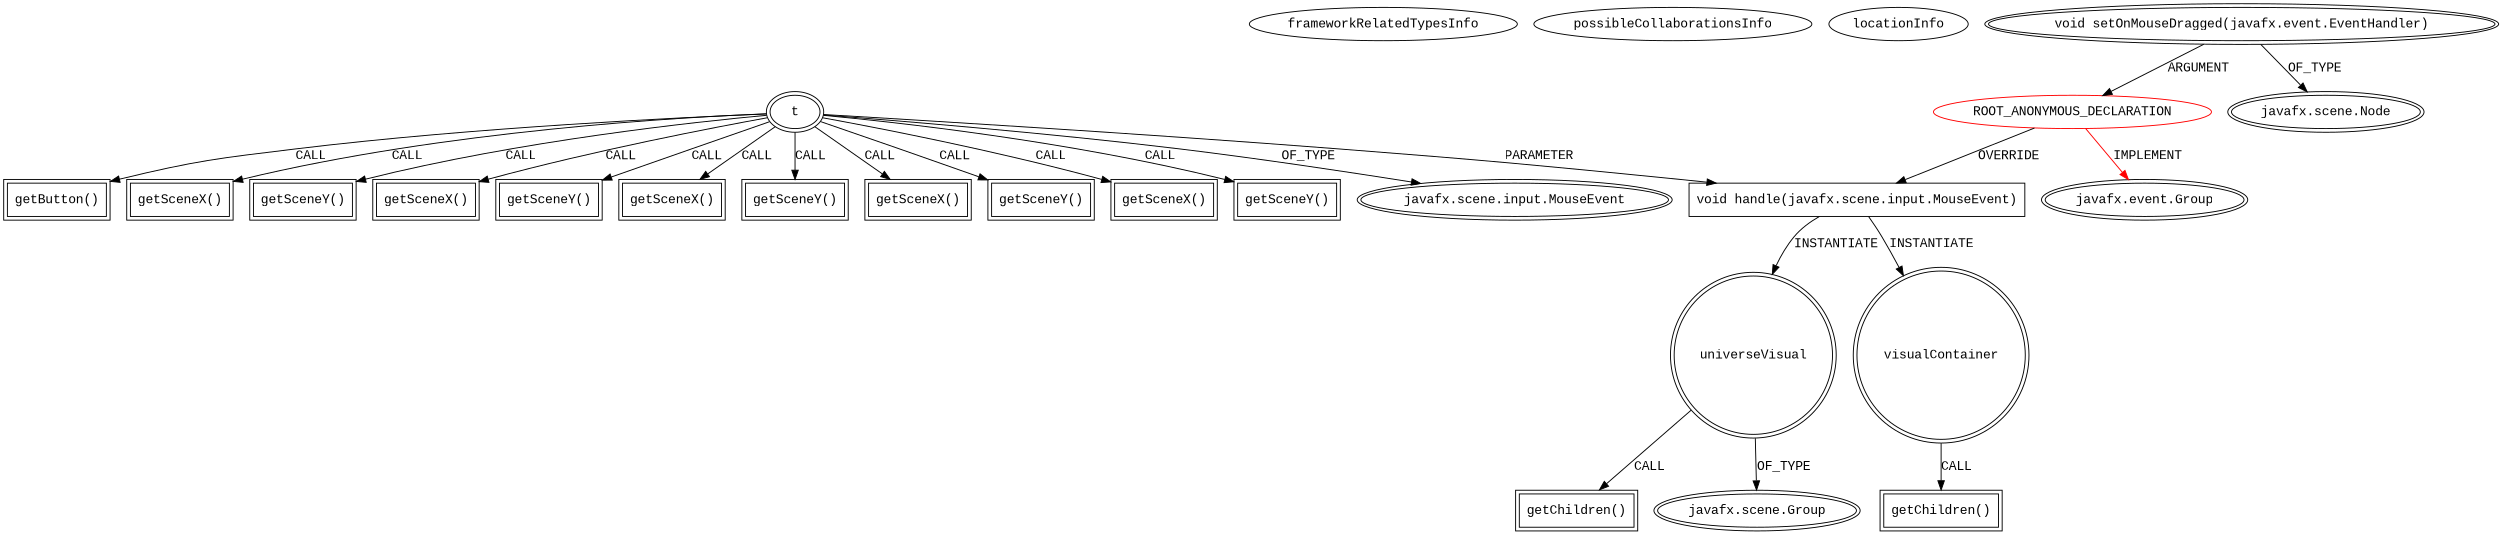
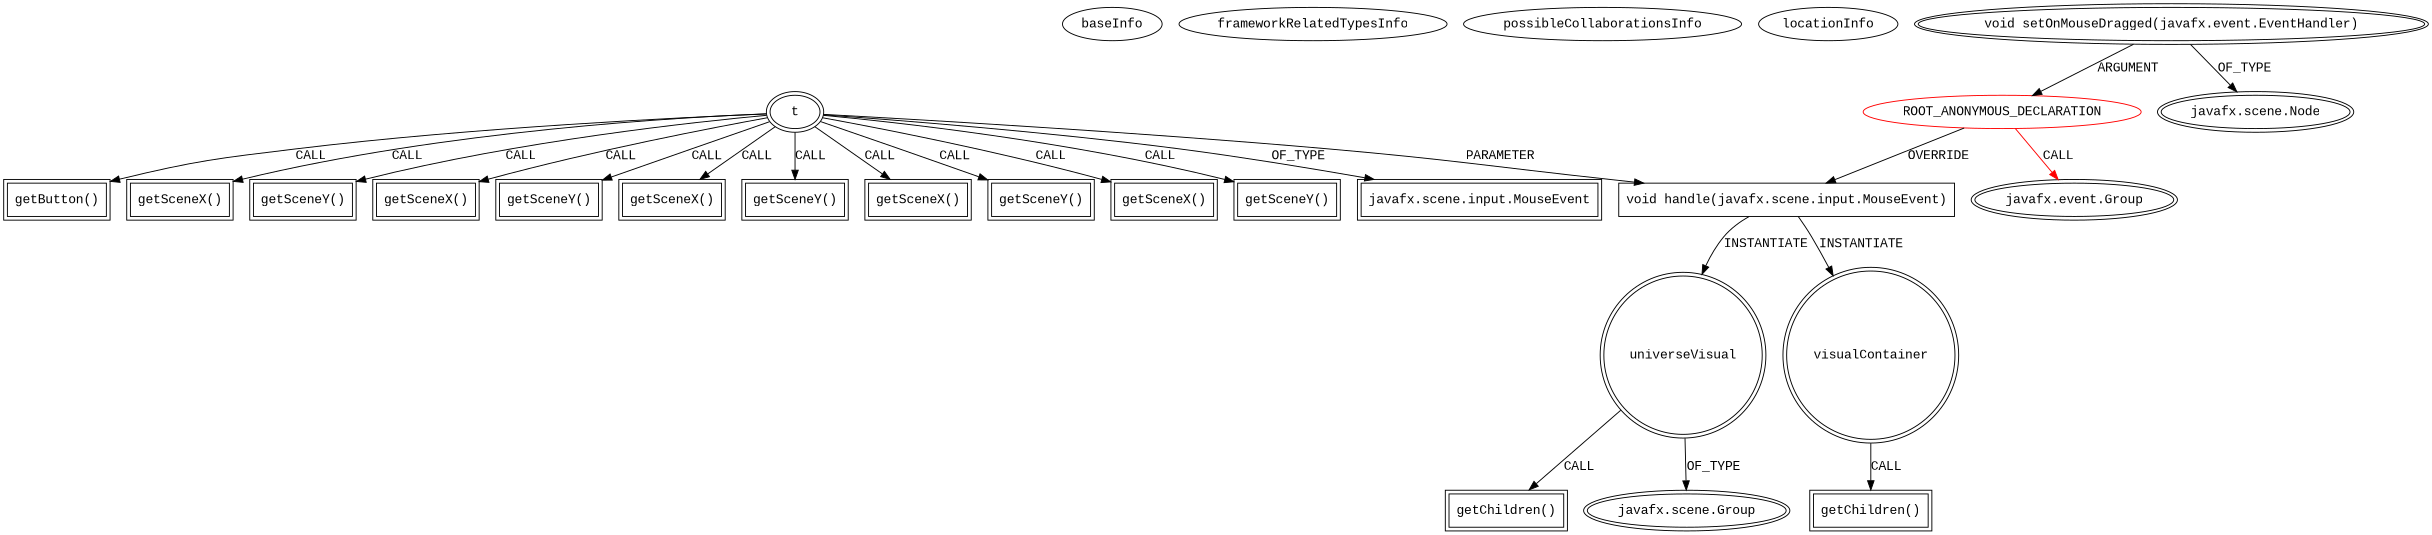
node "baseInfo": added
edge "ROOT_ANONYMOUS_DECLARATION" -> "javafx.event.Group": label "IMPLEMENT" -> "CALL"
node "javafx.scene.input.MouseEvent": shape ellipse -> box
